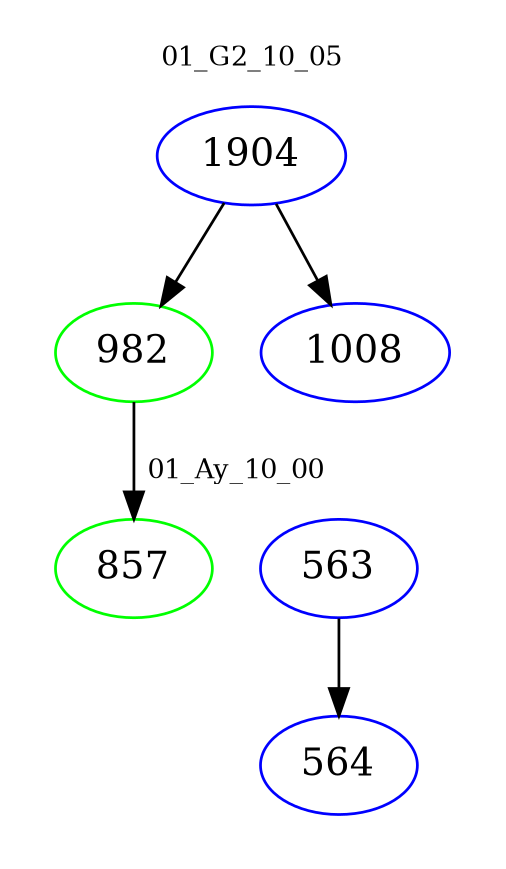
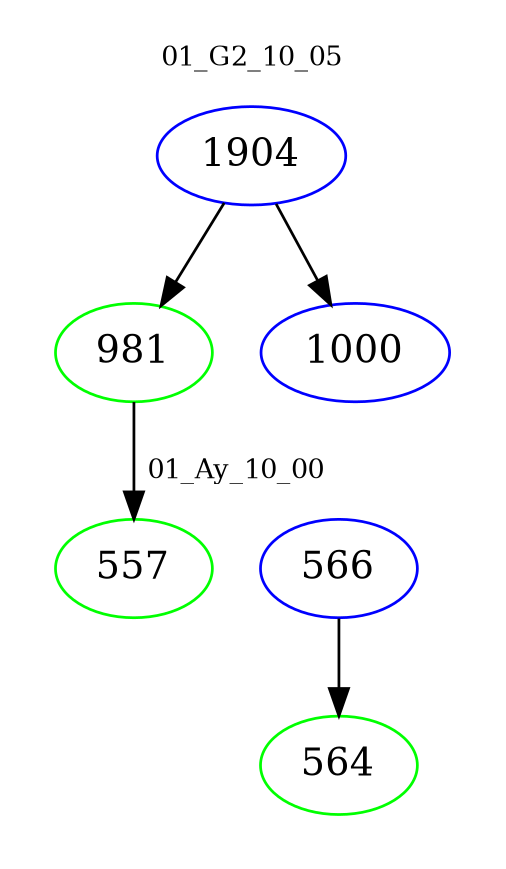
node "982": label "982" -> "981"
node "1008": label "1008" -> "1000"
node "857": label "857" -> "557"
node "563": label "563" -> "566"
node "564": color blue -> green
